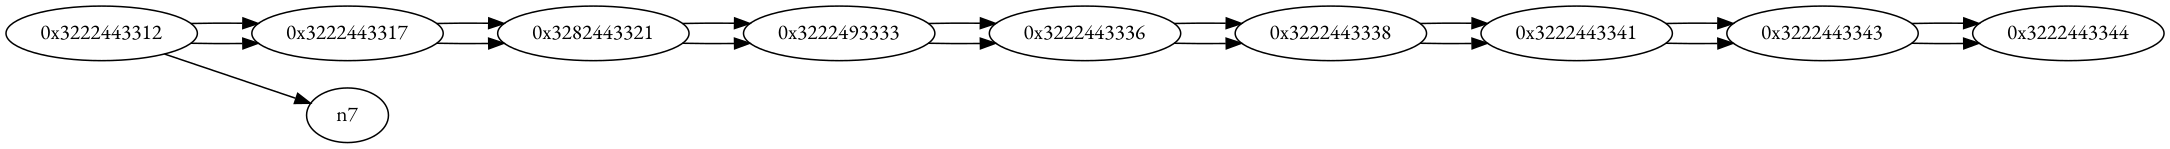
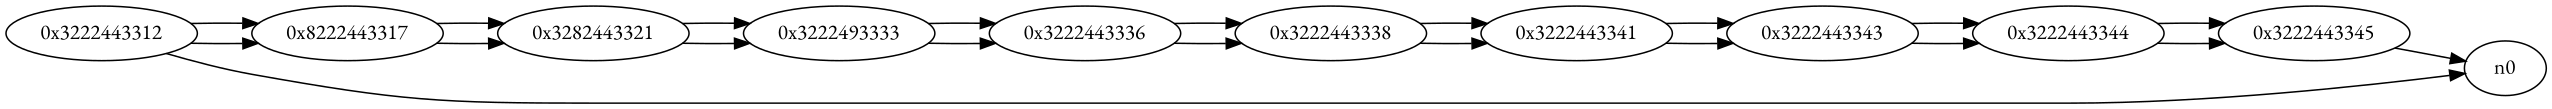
node "0x3222443317": label "0x3222443317" -> "0x8222443317"
node "0x3222443345": added
node "n7": label "n7" -> "n0"
